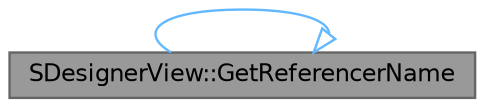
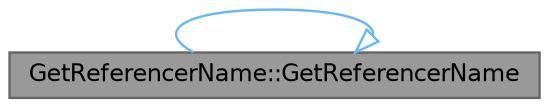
node "SDesignerView::GetReferencerName": label "SDesignerView::GetReferencerName" -> "GetReferencerName::GetReferencerName"
